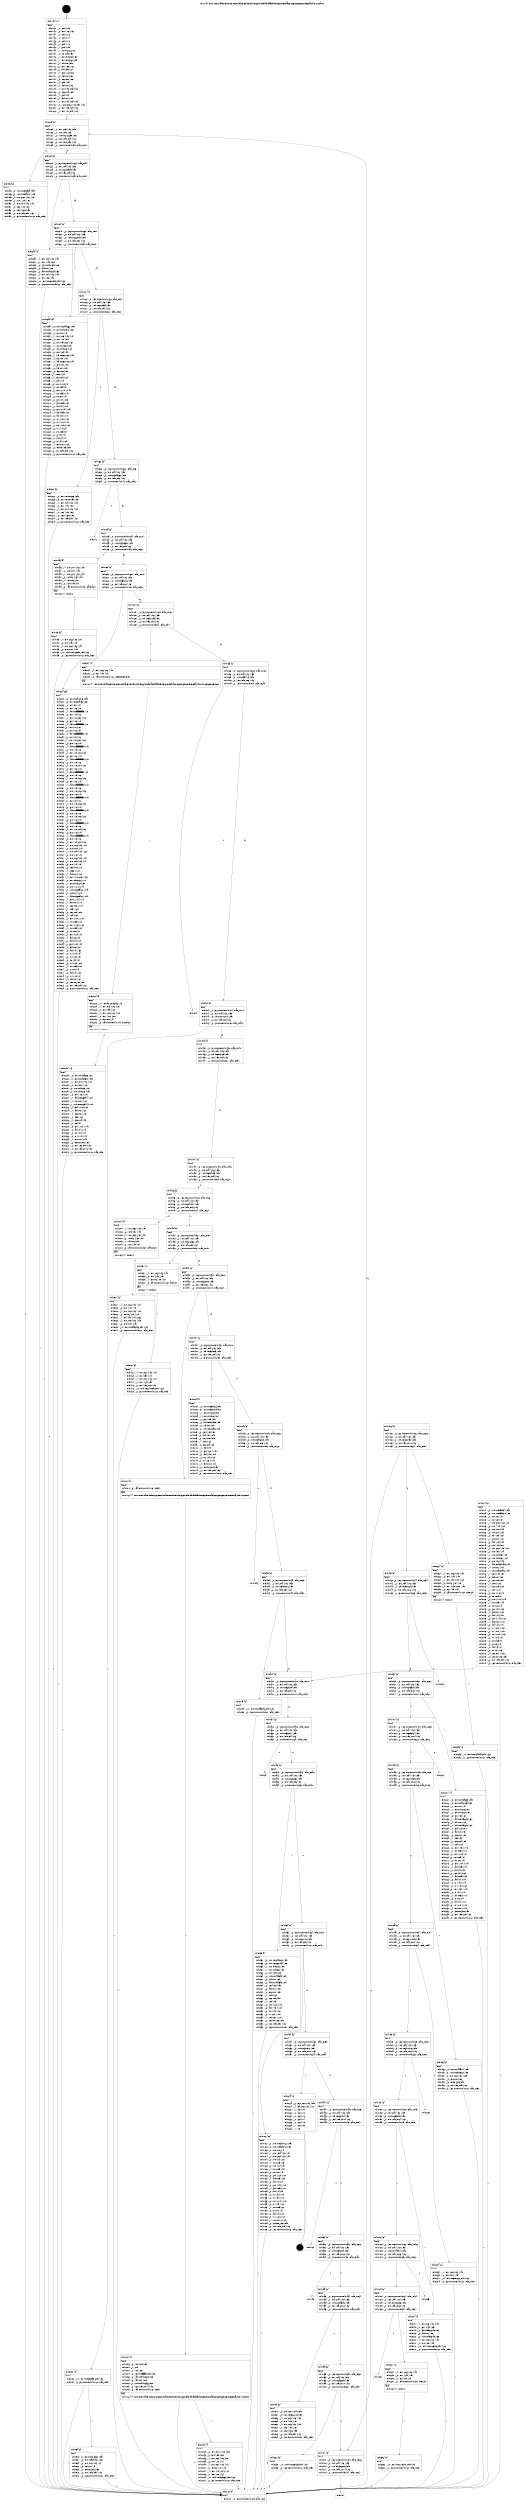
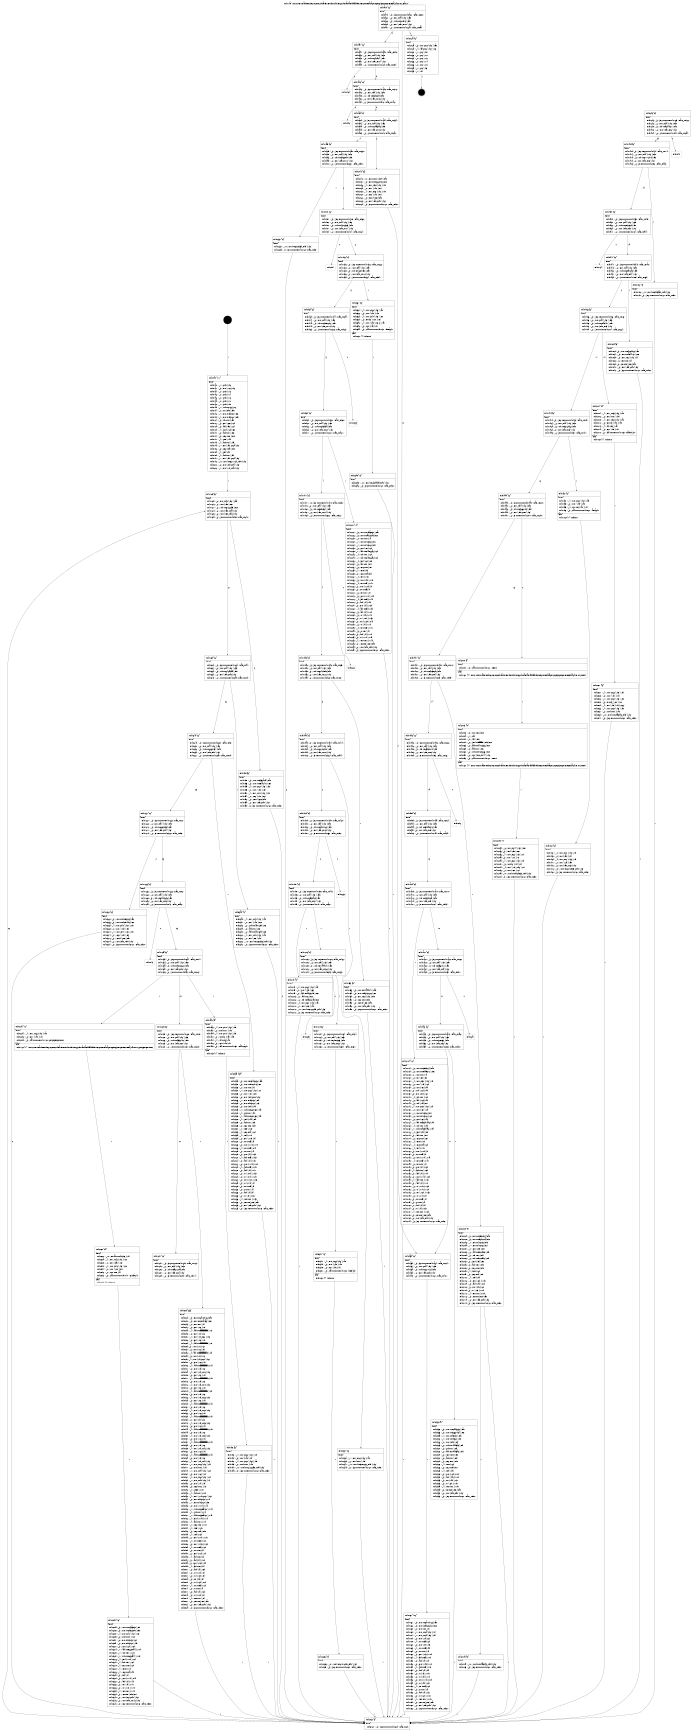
node "0x402734": added
edge "0x4018d7 [28]" -> "0x4022b4 [12]": now "0x40189f [28]" -> "0x4022b4 [12]"
edge "0x4018d7 [28]" -> "0x4018f3 [28]": removed, label "20"
edge "0x4019ef [28]" -> "0x4021d9 [15]": now "0x4020c9 [91]" -> "0x4021d9 [15]"
edge "0x402124 [181]" -> "0x401a0b [28]": reversed
edge "0x401b23 [28]" -> "0x401b07 [28]": reversed
edge "0x401a5f [28]" -> "0x401a7b [28]": reversed
node "0x401c3b": removed
edge "0x4021e8 [15]" -> "0x401e2f [30]": now "0x401947 [28]" -> "0x401e2f [30]"
edge "0x402075 [40]" -> "0x402760 [5]": now "0x4020c9 [91]" -> "0x402760 [5]"
